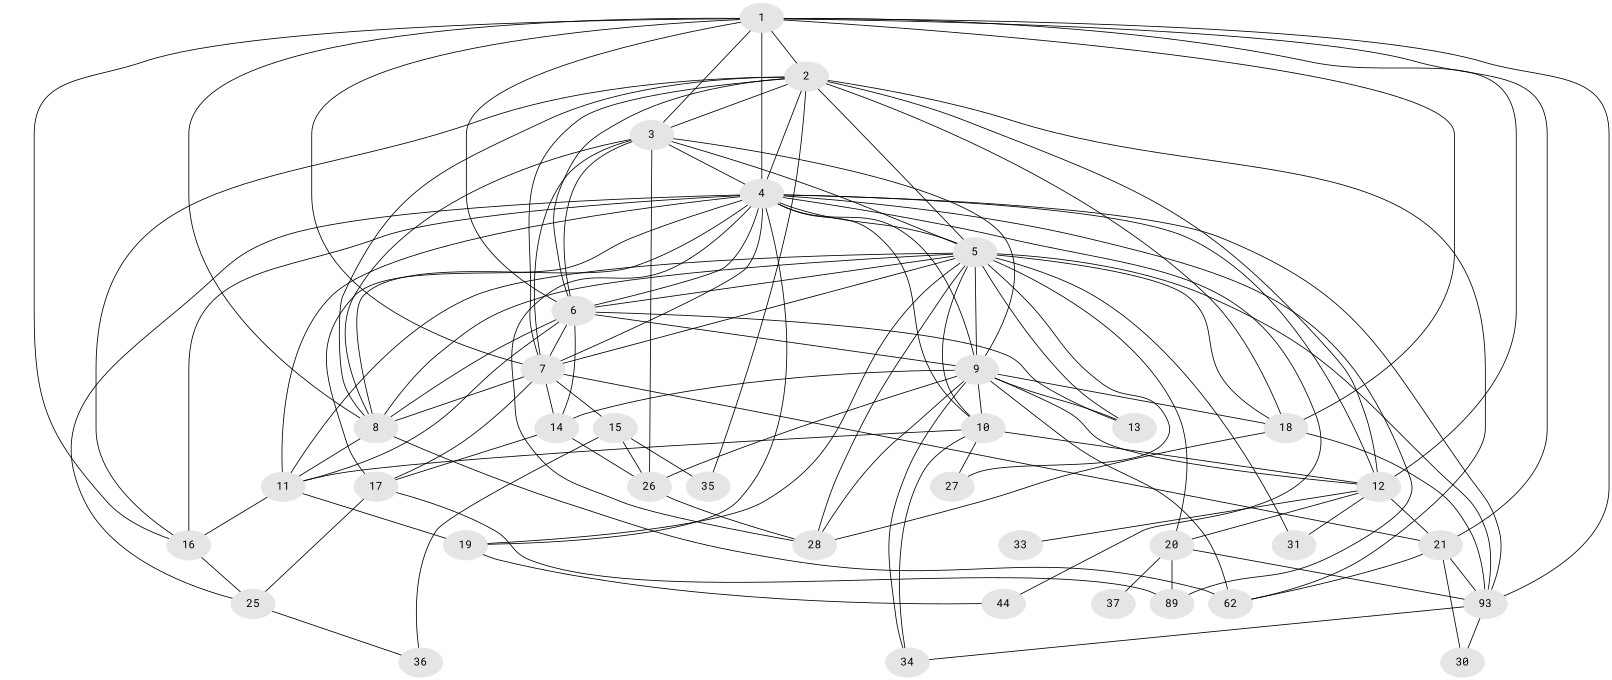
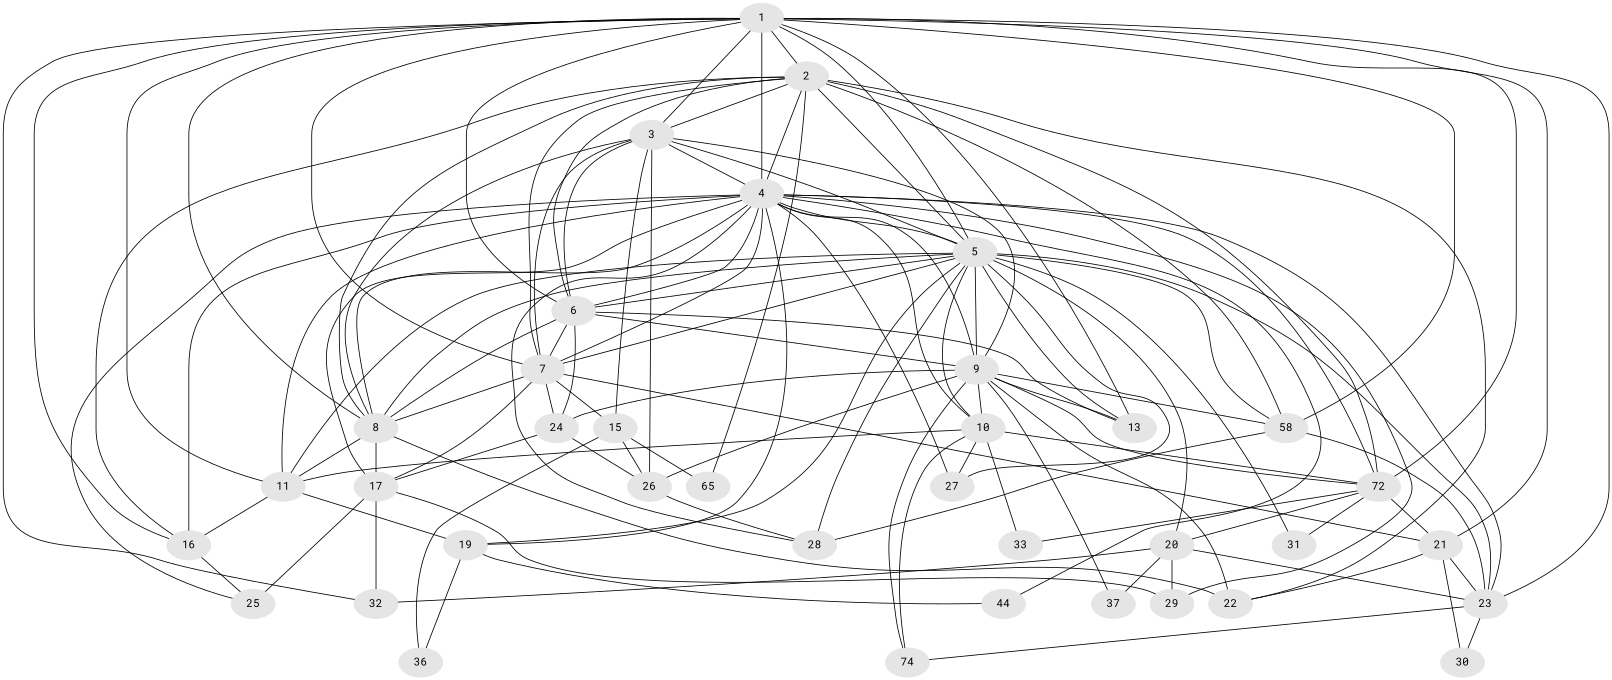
edge "1" -- "5": added
edge "1" -- "13": added
edge "3" -- "15": added
edge "4" -- "27": added
edge "6" -- "11": now "1" -- "11"
node "14": label "14" -> "24"
node "18": label "18" -> "58"
edge "9" -- "28": now "9" -- "37"
edge "8" -- "17": added
node "35": label "35" -> "65"
edge "10" -- "33": added
node "12": label "12" -> "72"
node "32": added
node "89": label "89" -> "29"
node "62": label "62" -> "22"
node "93": label "93" -> "23"
edge "25" -- "36": now "19" -- "36"
node "34": label "34" -> "74"
